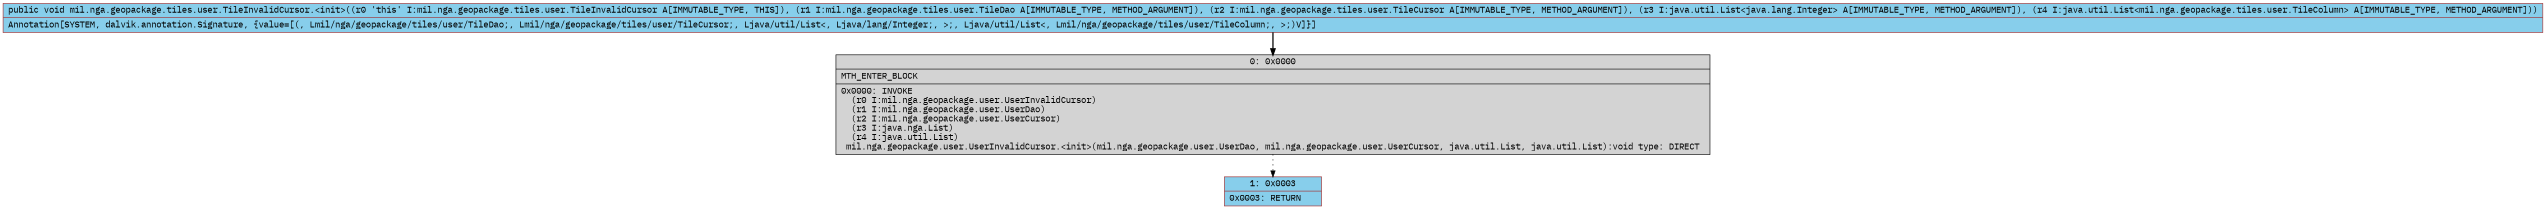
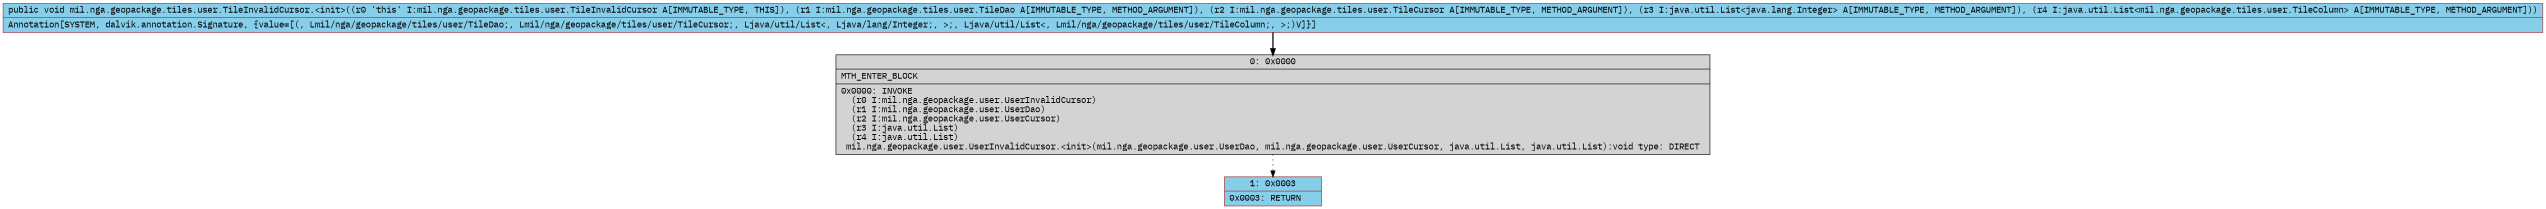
node "0: 0x0000": text "(r3 I:java.nga.List)" -> "(r3 I:java.util.List)"
